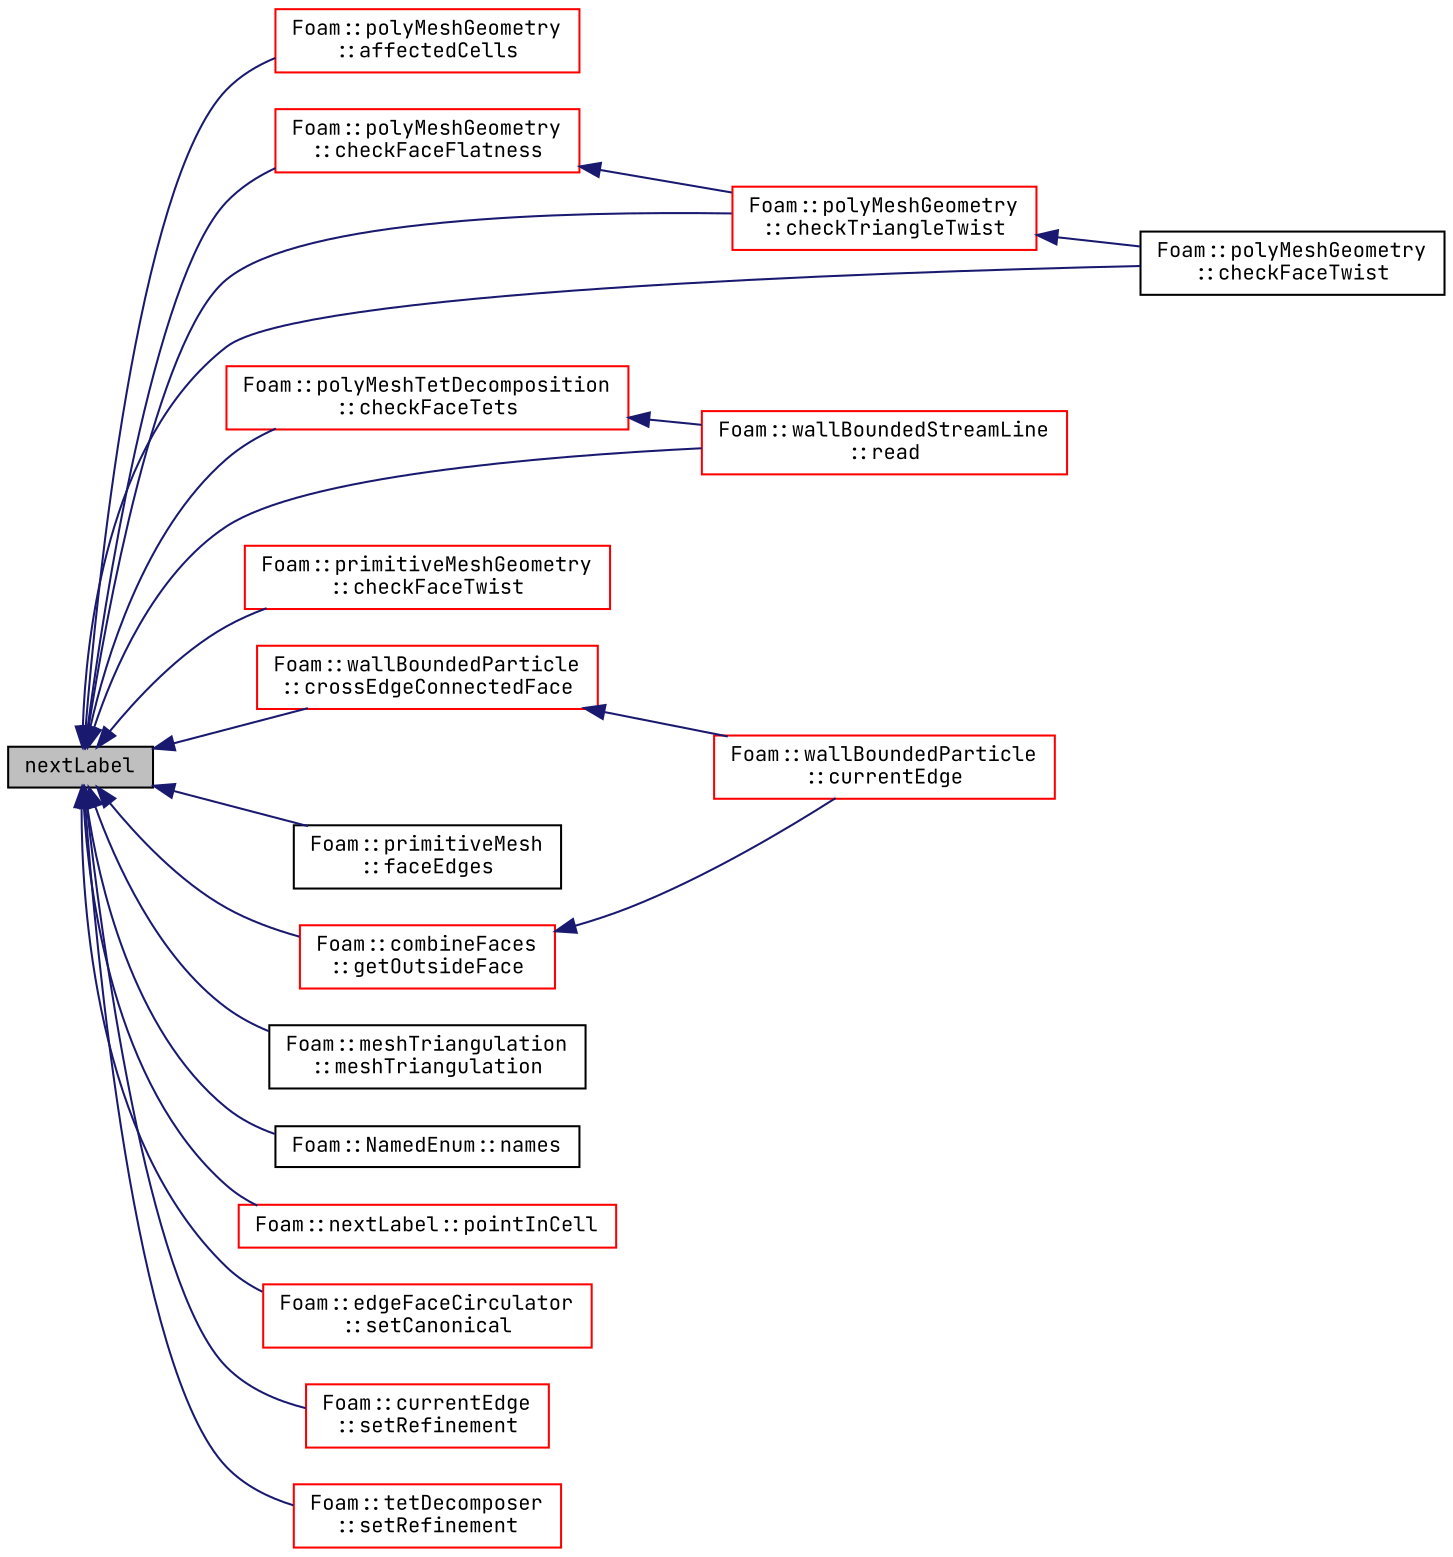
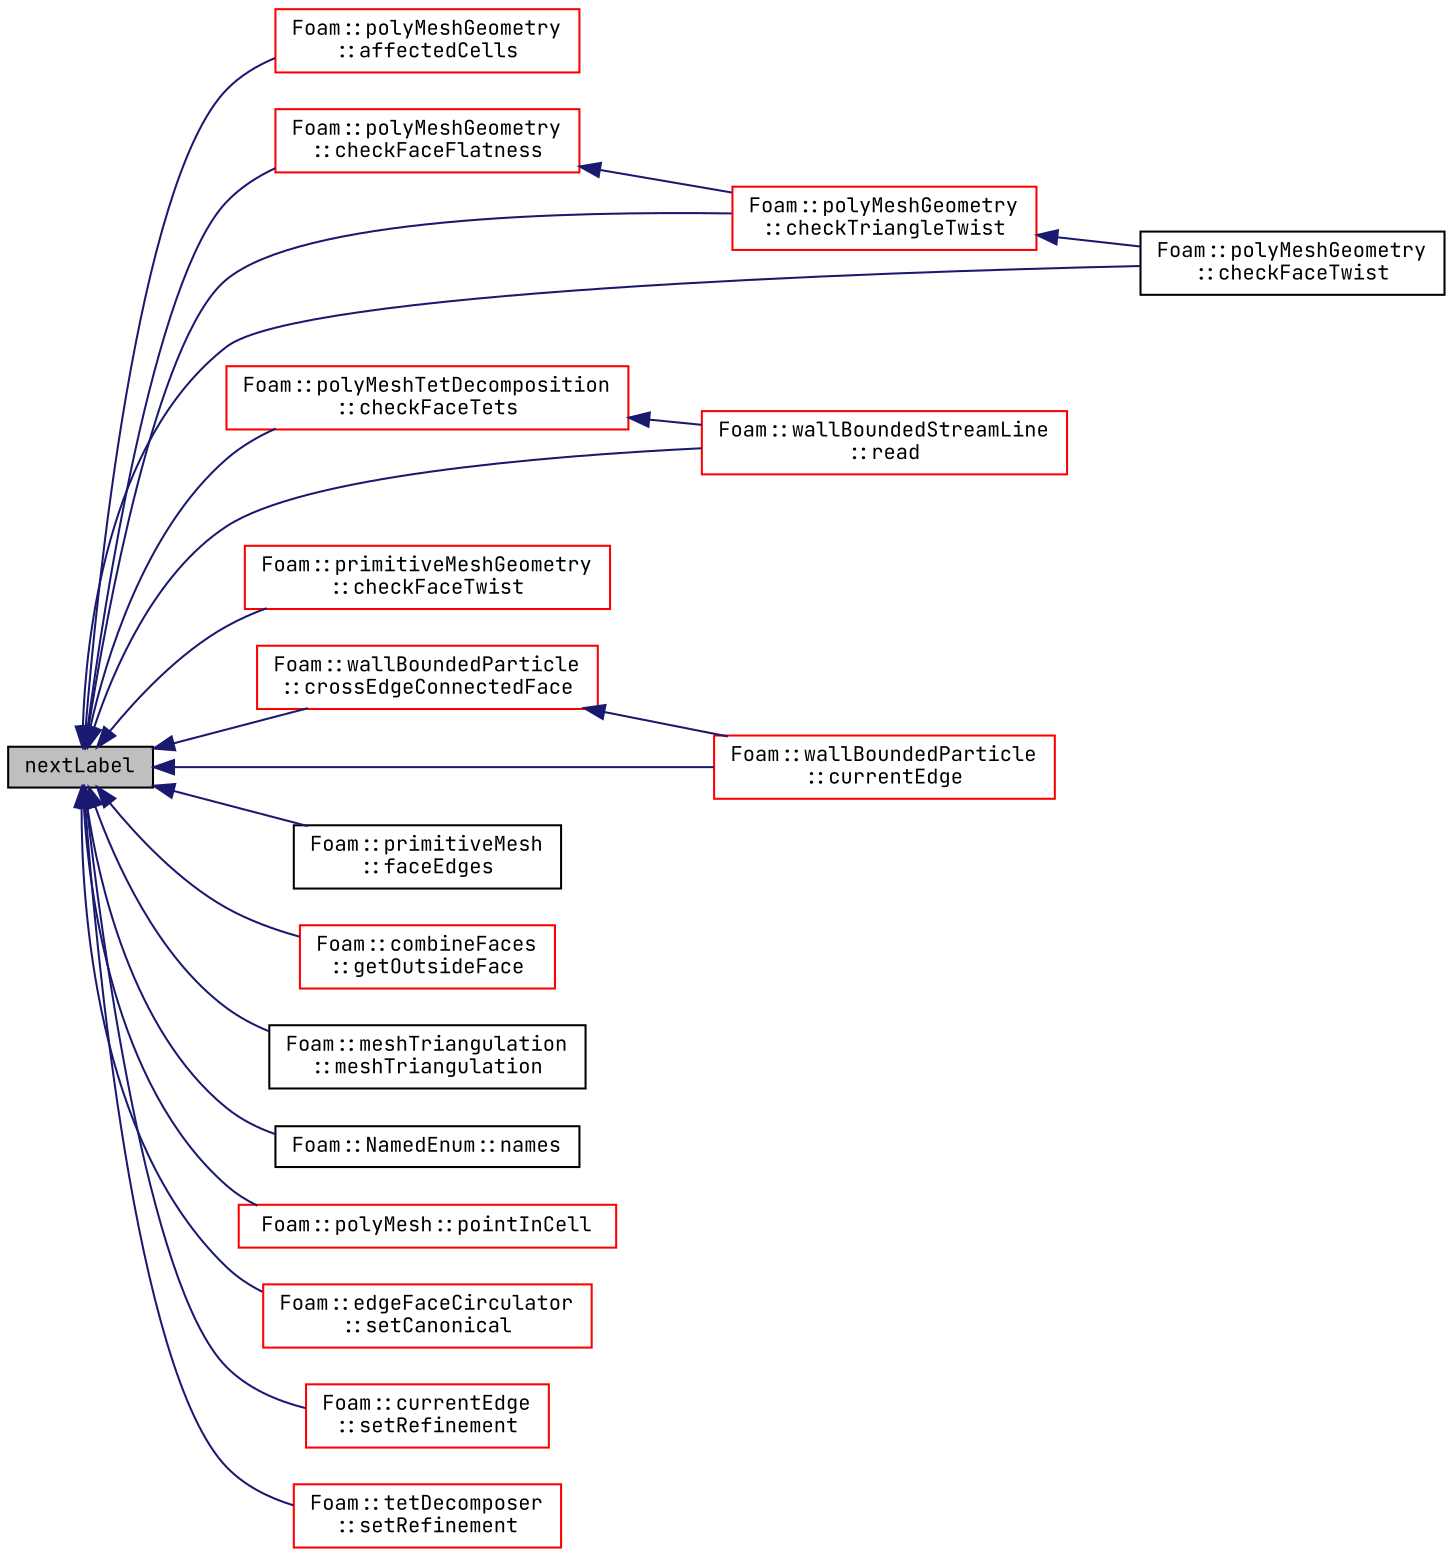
edge "Foam::wallBoundedParticle ::currentEdge" -> "Foam::combineFaces ::getOutsideFace": now "Foam::wallBoundedParticle ::currentEdge" -> "nextLabel"
node "Foam::nextLabel::pointInCell": label "Foam::nextLabel::pointInCell" -> "Foam::polyMesh::pointInCell"
